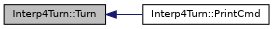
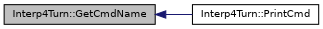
node "Interp4Turn::Turn": label "Interp4Turn::Turn" -> "Interp4Turn::GetCmdName"
